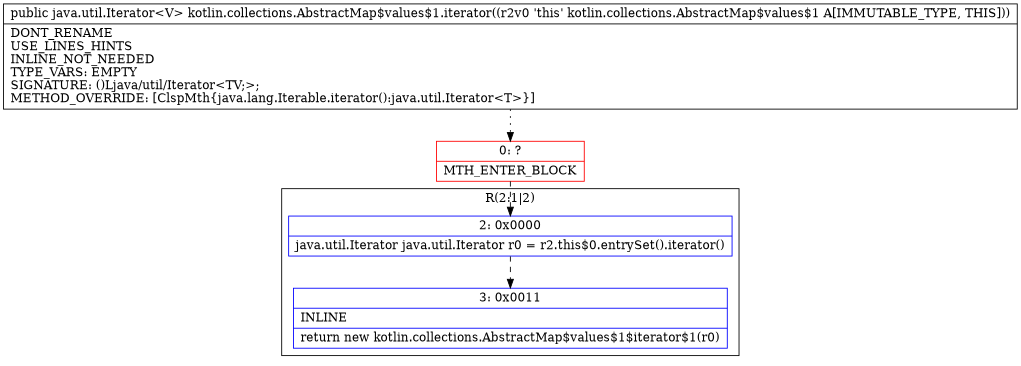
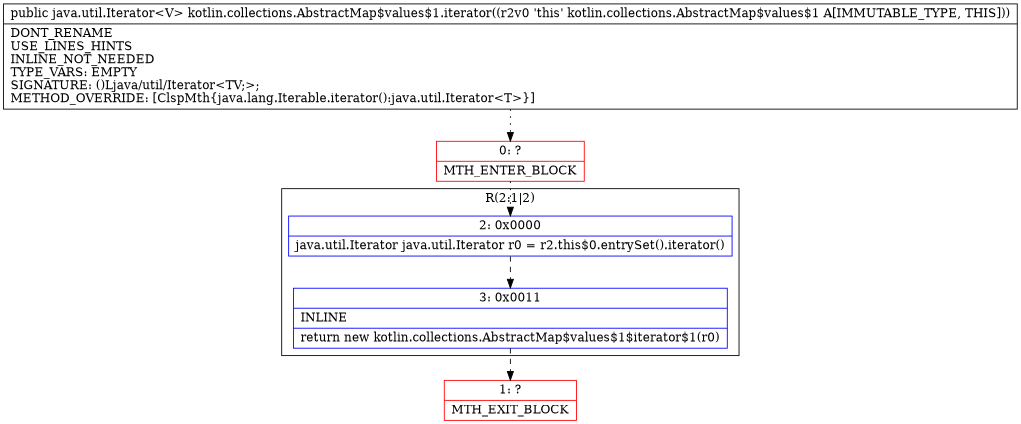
edge "0: ?" -> "2: 0x0000": style dashed -> dotted
node "1: ?": added
